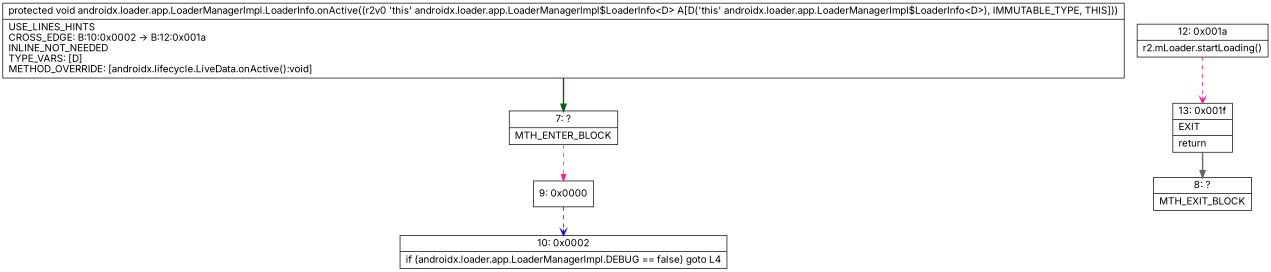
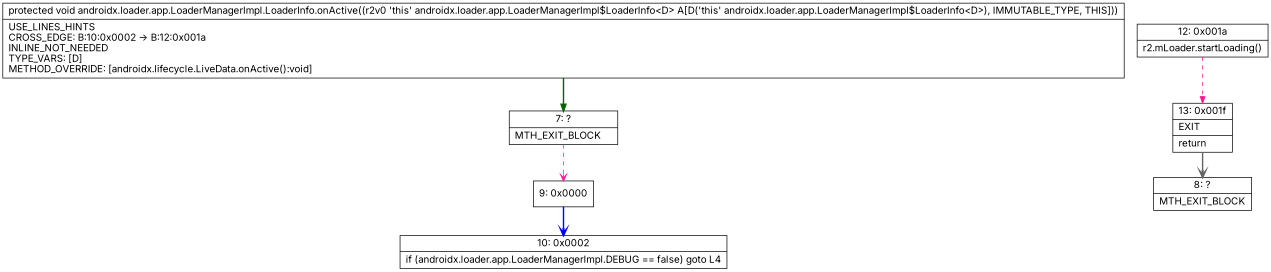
edge "12: 0x001a" -> "13: 0x001f": arrowhead vee -> normal
node "7: ?": text "MTH_ENTER_BLOCK" -> "MTH_EXIT_BLOCK"
edge "7: ?" -> "9: 0x0000": arrowhead normal -> vee
edge "13: 0x001f" -> "8: ?": arrowhead normal -> vee
edge "9: 0x0000" -> "10: 0x0002": style dashed -> bold
